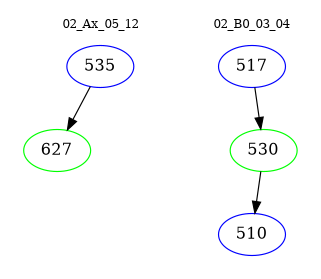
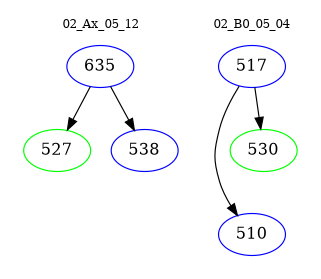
cluster "02_B0_03_04": label "02_B0_03_04" -> "02_B0_05_04"
node "535": label "535" -> "635"
node "627": label "627" -> "527"
node "538": added
edge "530" -> "510": now "517" -> "510"
